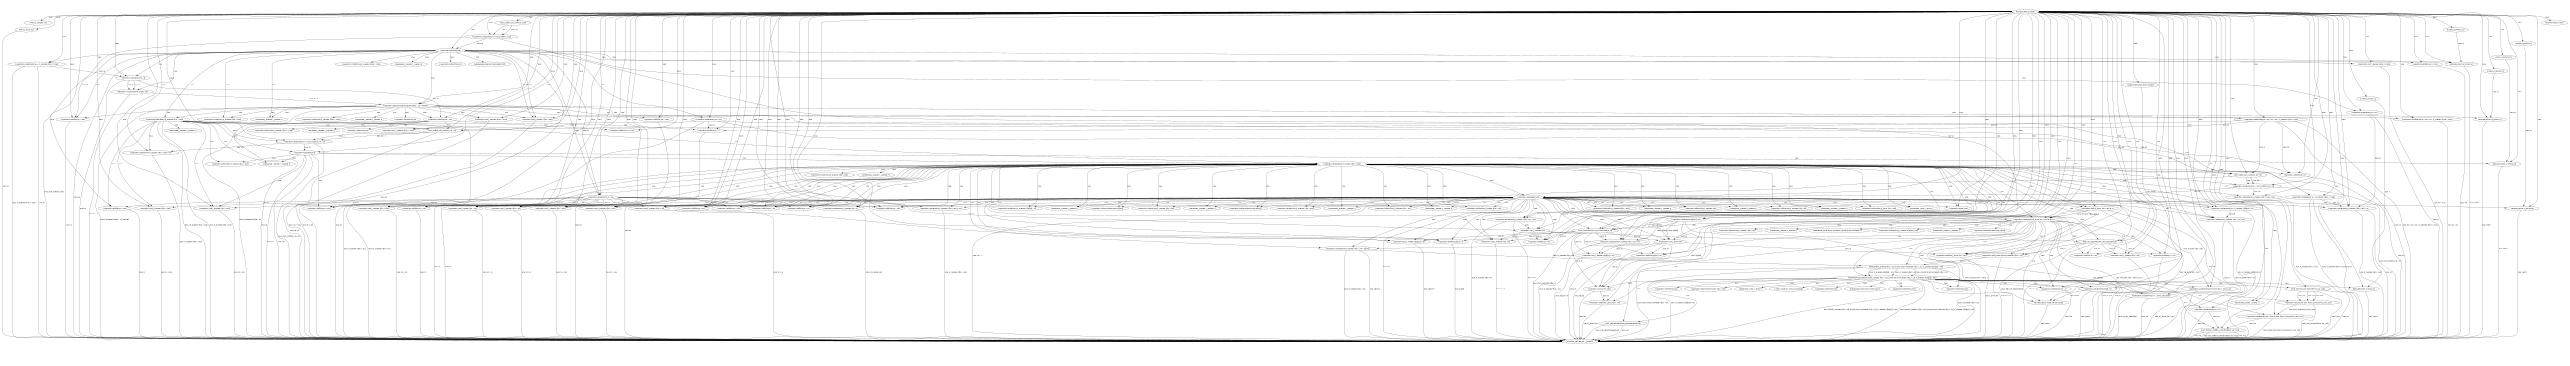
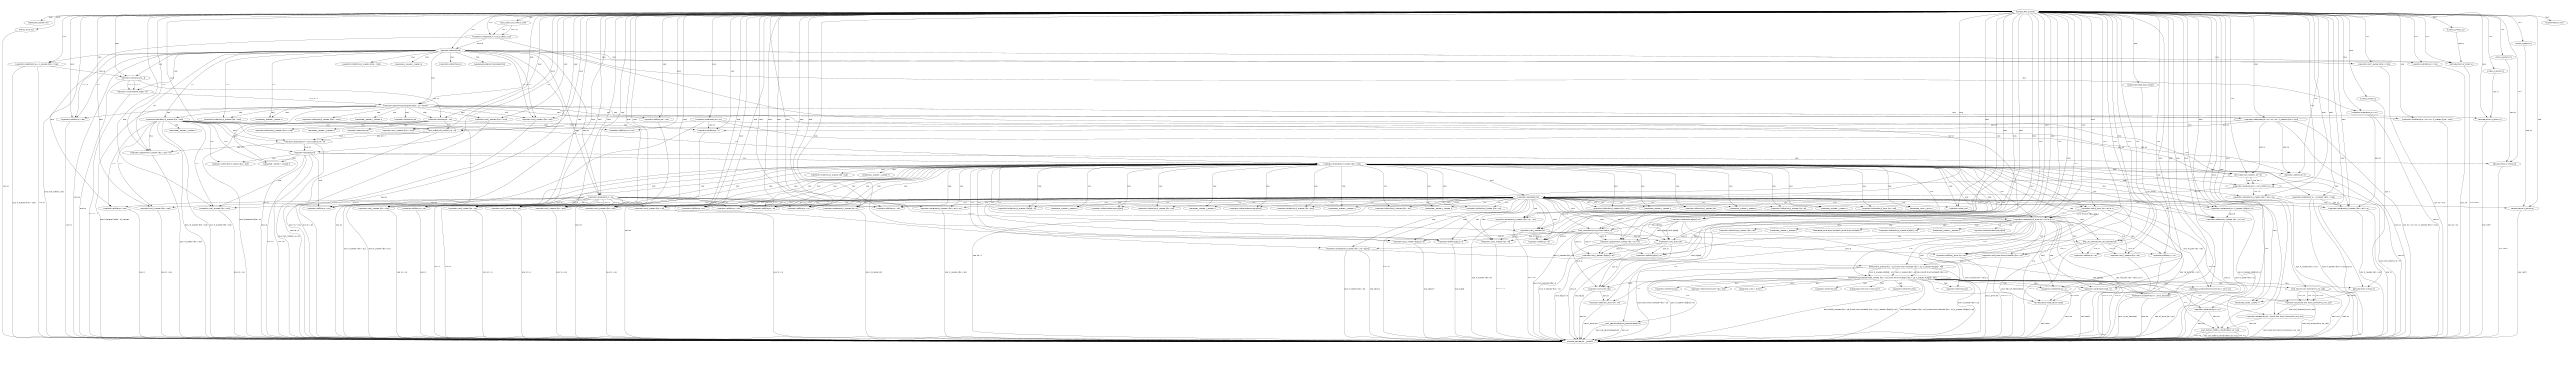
node "(PARAM,_DWORD *a1)": label "(PARAM,_DWORD *a1)" -> "(UNKNOWN,_DWORD *a1)"
edge "(<operator>.logicalNot,!v4)" -> "(<operator>.assignment,v8 = 512)": now "(<operator>.logicalNot,!v4)" -> "(<operator>.assignment,*(_DWORD *)(v5 + 328) = v11)"
edge "(<operator>.notEquals,(*((_BYTE *)a1 + 591) & 2) != 0)" -> "(Curl_conncontrol,Curl_conncontrol(a1, 1))": now "(<operator>.notEquals,(*((_BYTE *)a1 + 591) & 2) != 0)" -> "(<operator>.cast,(_DWORD *)(a1[20] + 16))"
edge "(<operator>.assignment,*(_DWORD *)(v5 + 8) = -100)" -> "(<operator>.cast,(_DWORD *)v5)": now "(METHOD,tftp_connect)" -> "(<operator>.cast,(_DWORD *)v5)"
node "(_errno_location,_errno_location())": removed
edge "(RETURN,return 7;,return 7;)" -> "(METHOD_RETURN,int __fastcall)": now "(RETURN,return 7;,return 7;)" -> "(UNKNOWN,_WORD *,_WORD *)"
